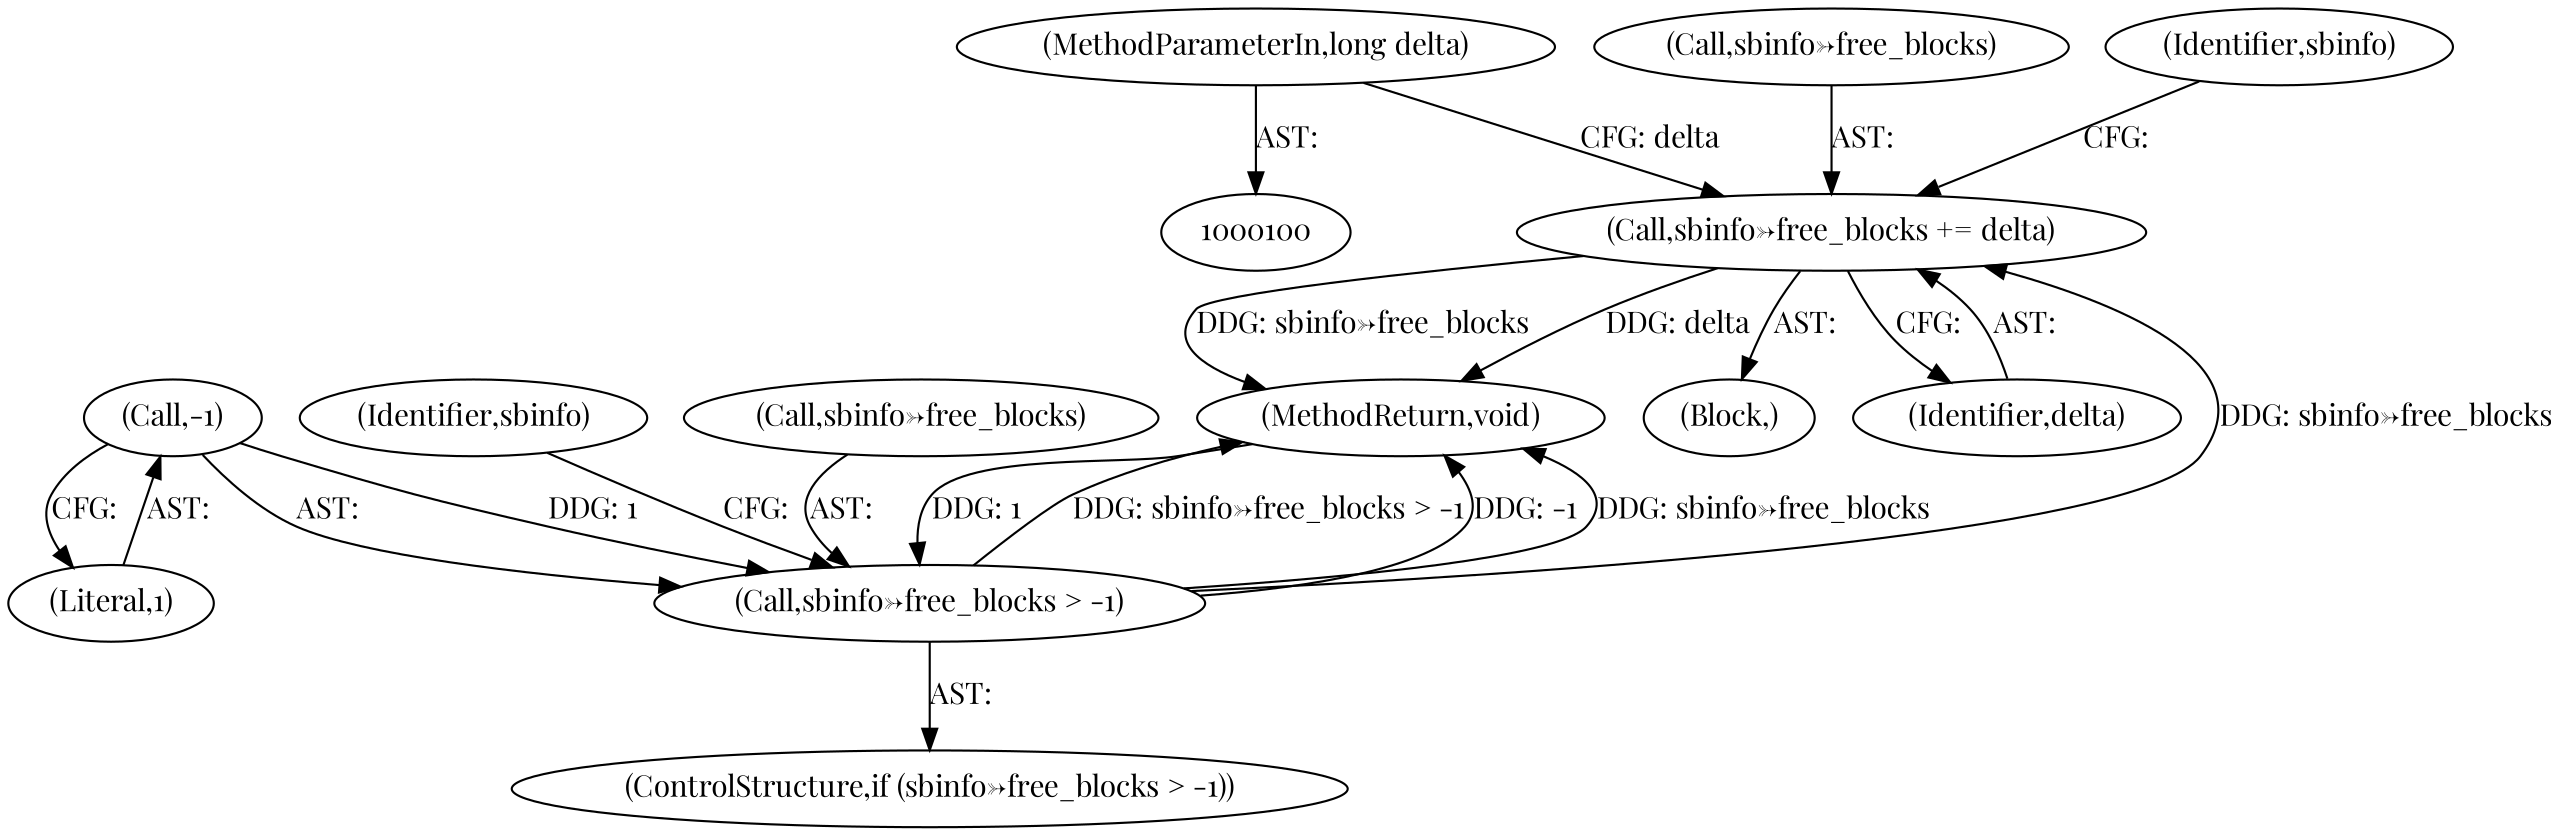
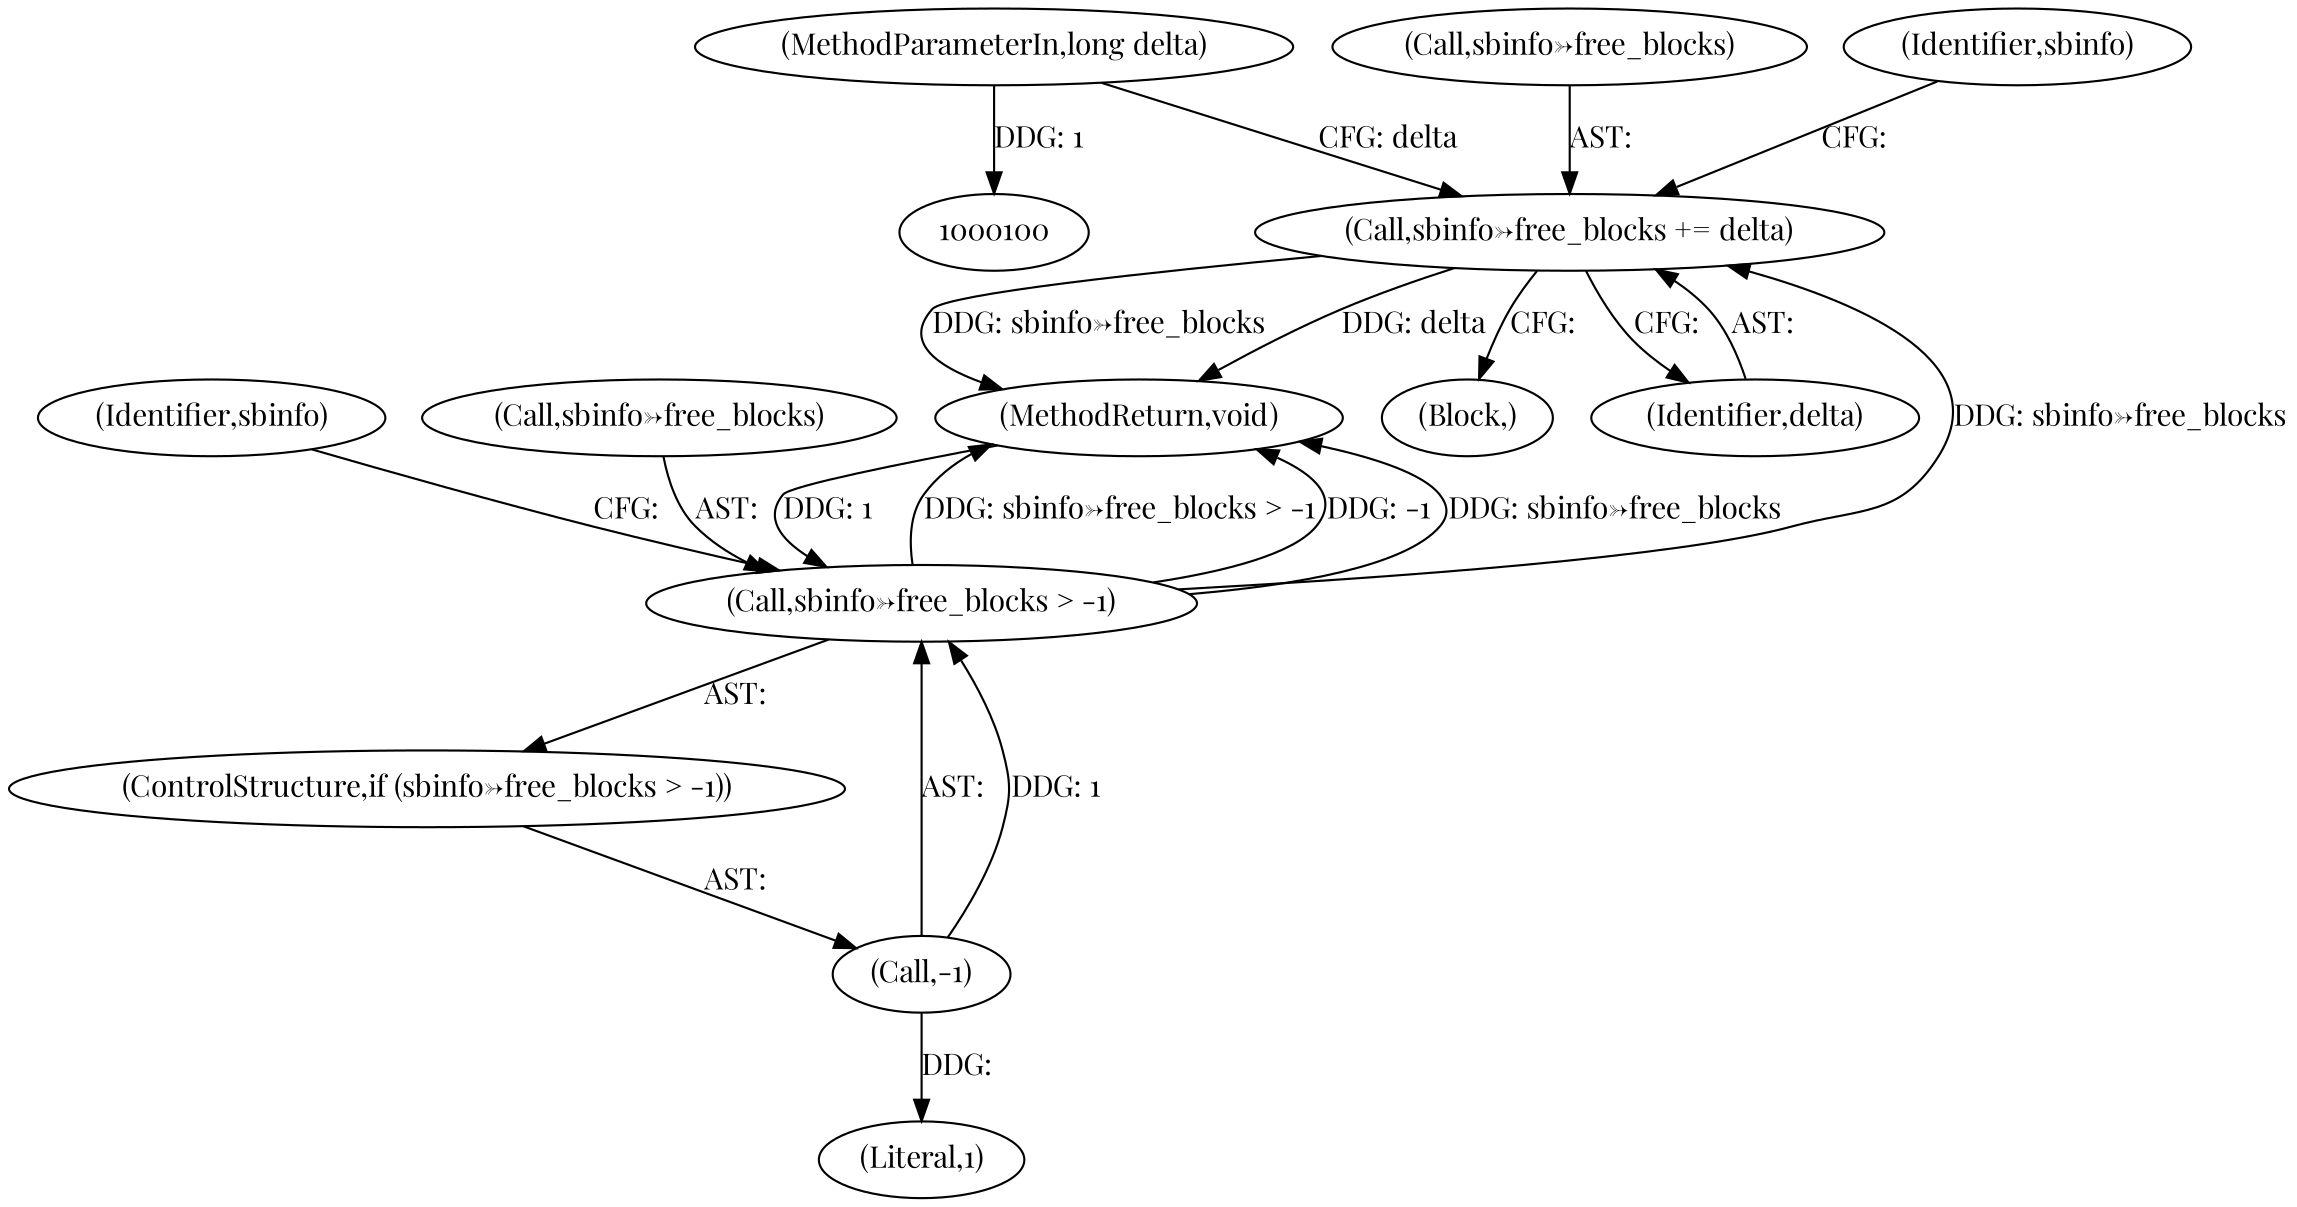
edge "(MethodParameterIn,long delta)" -> "1000100": label "AST: " -> "DDG: 1"
edge "(Call,sbinfo->free_blocks += delta)" -> "(Block,)": label "AST: " -> "CFG: "
edge "(Call,-1)" -> "(Literal,1)": label "CFG: " -> "DDG: "
edge "(Literal,1)" -> "(Call,-1)": now "(ControlStructure,if (sbinfo->free_blocks > -1))" -> "(Call,-1)"
